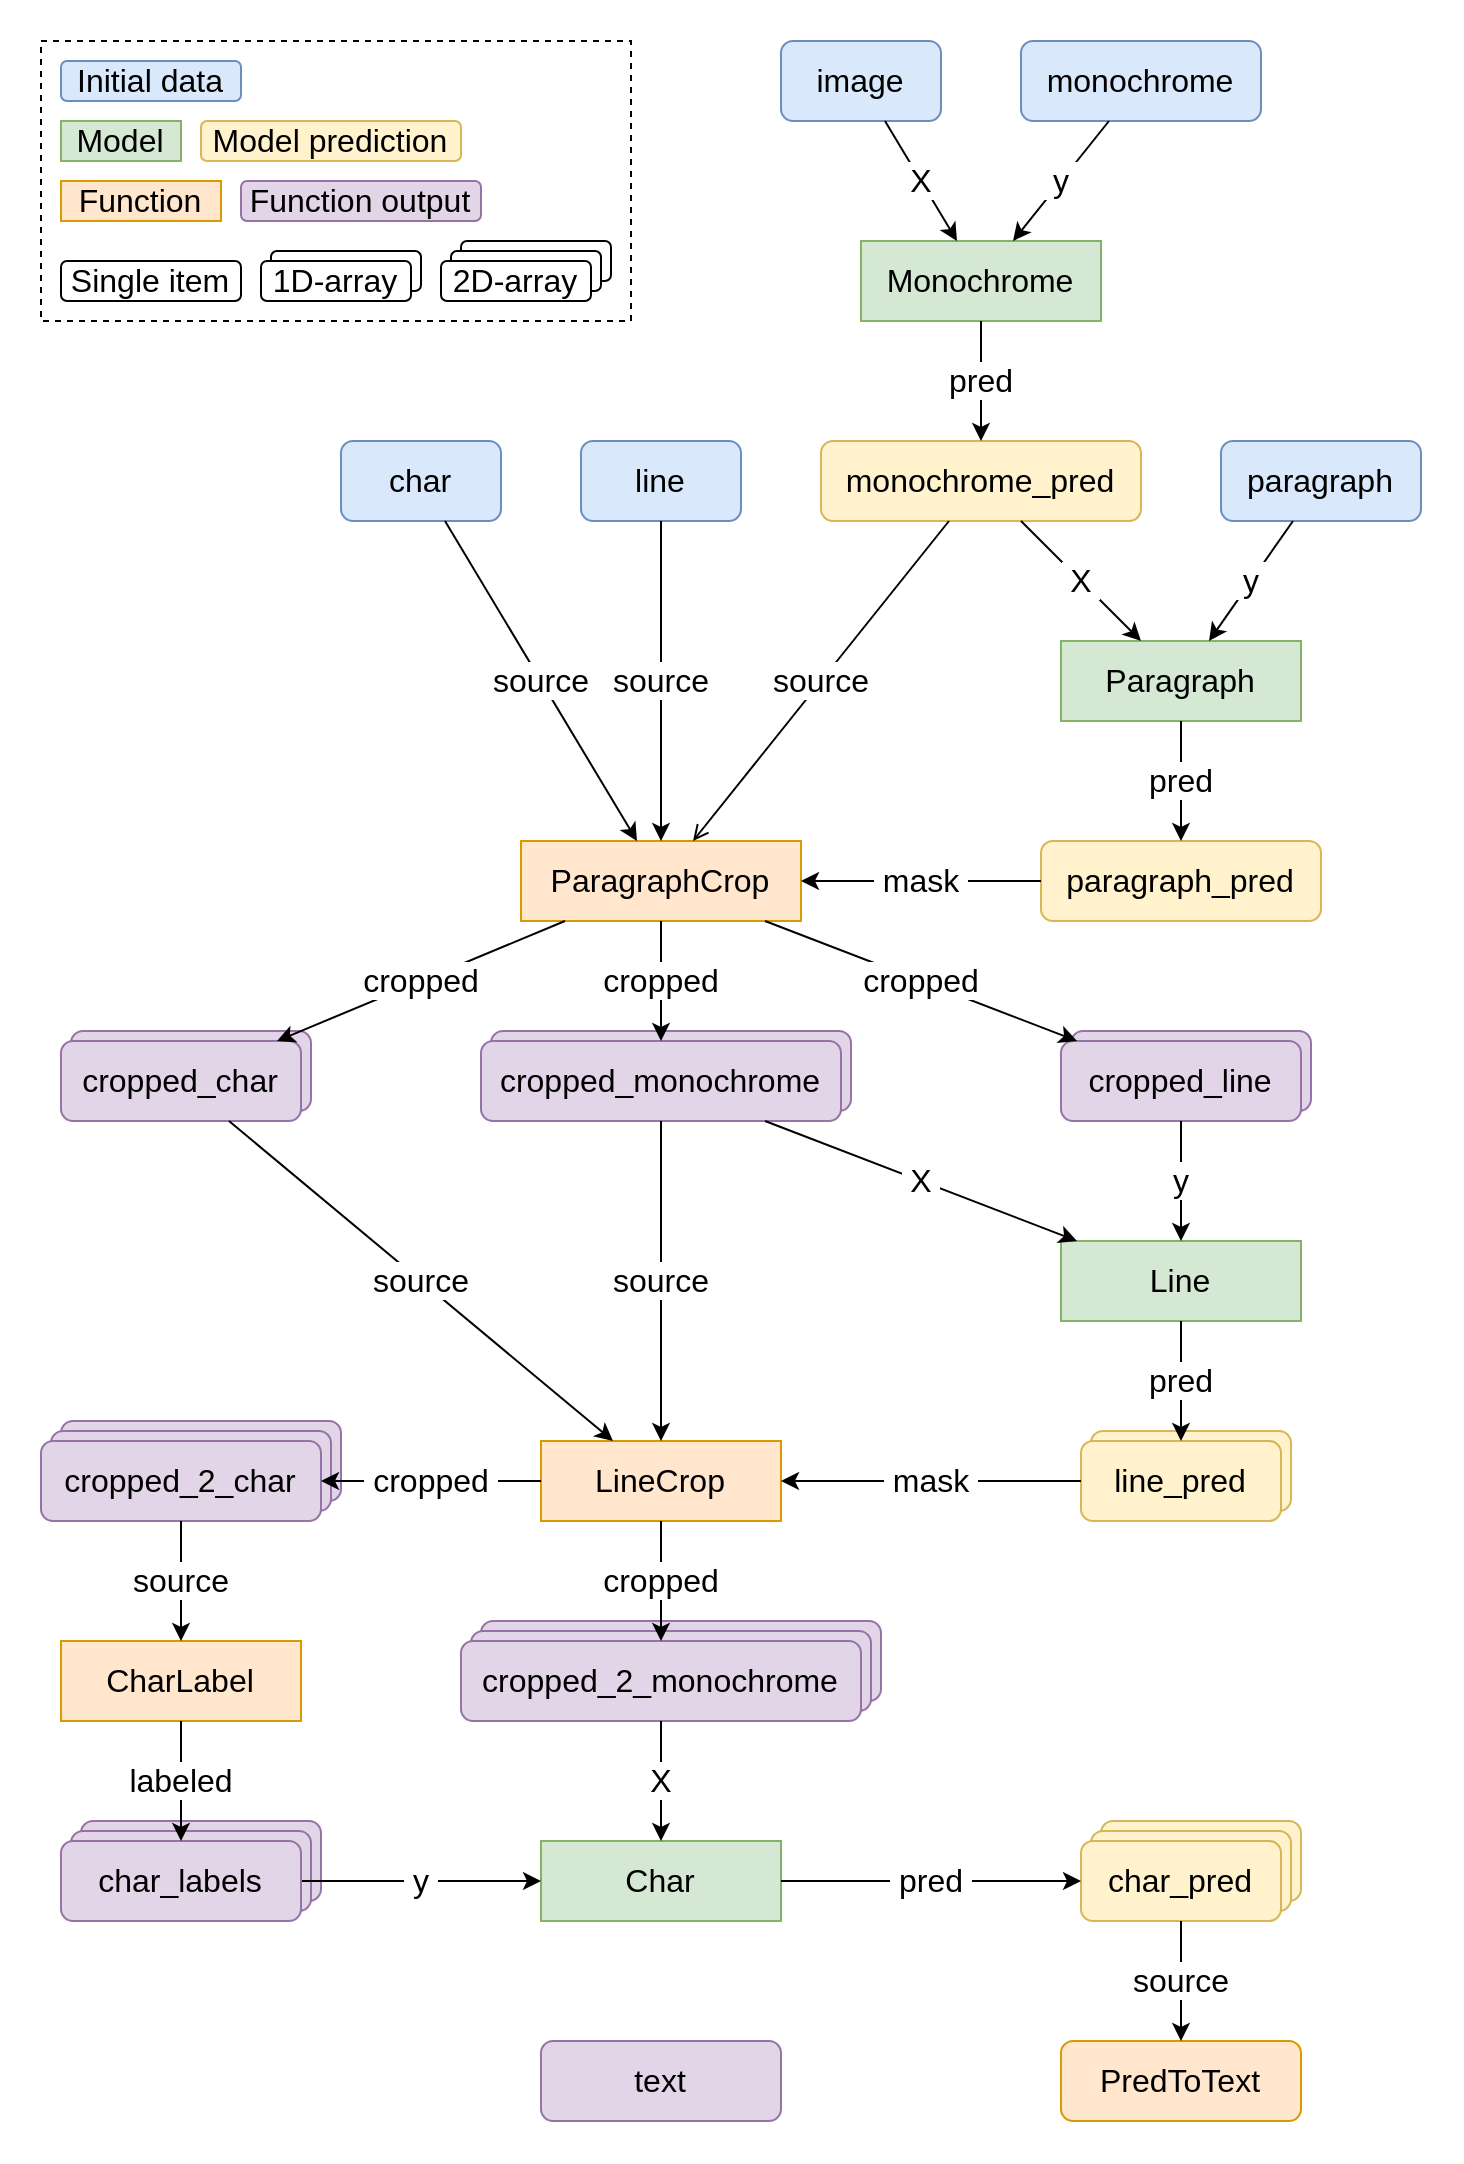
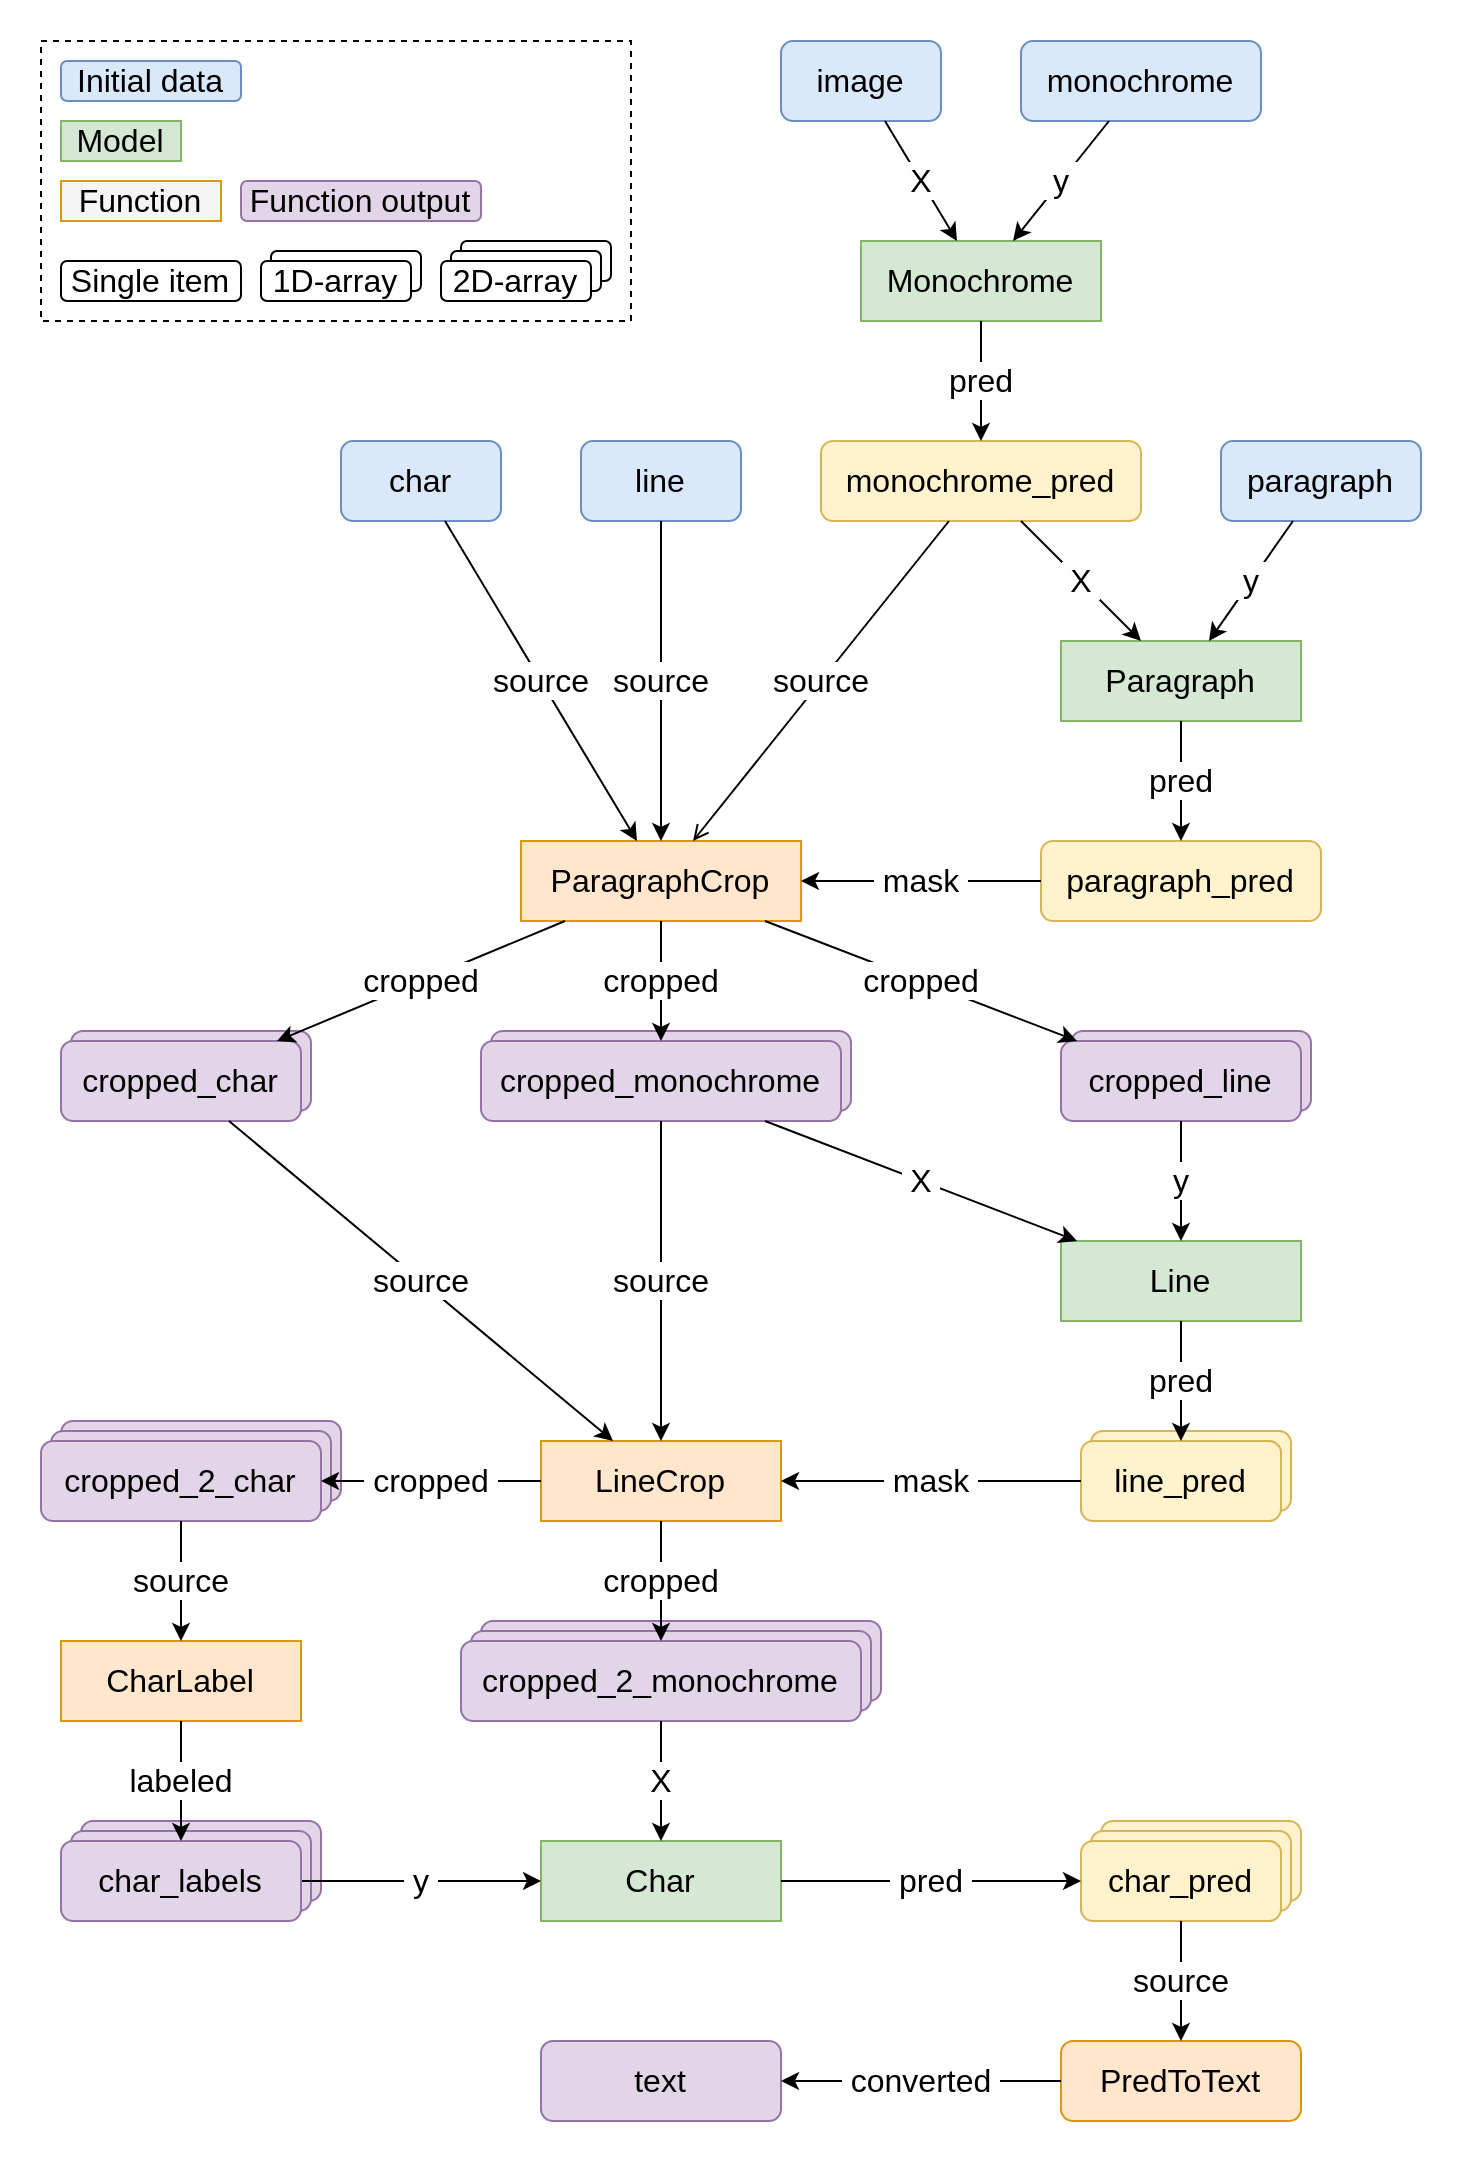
node "Model prediction": removed
node "Function": fillcolor #ffe6cc -> #f5f5f5
edge "PredToText" -> "text": added, label "converted"
